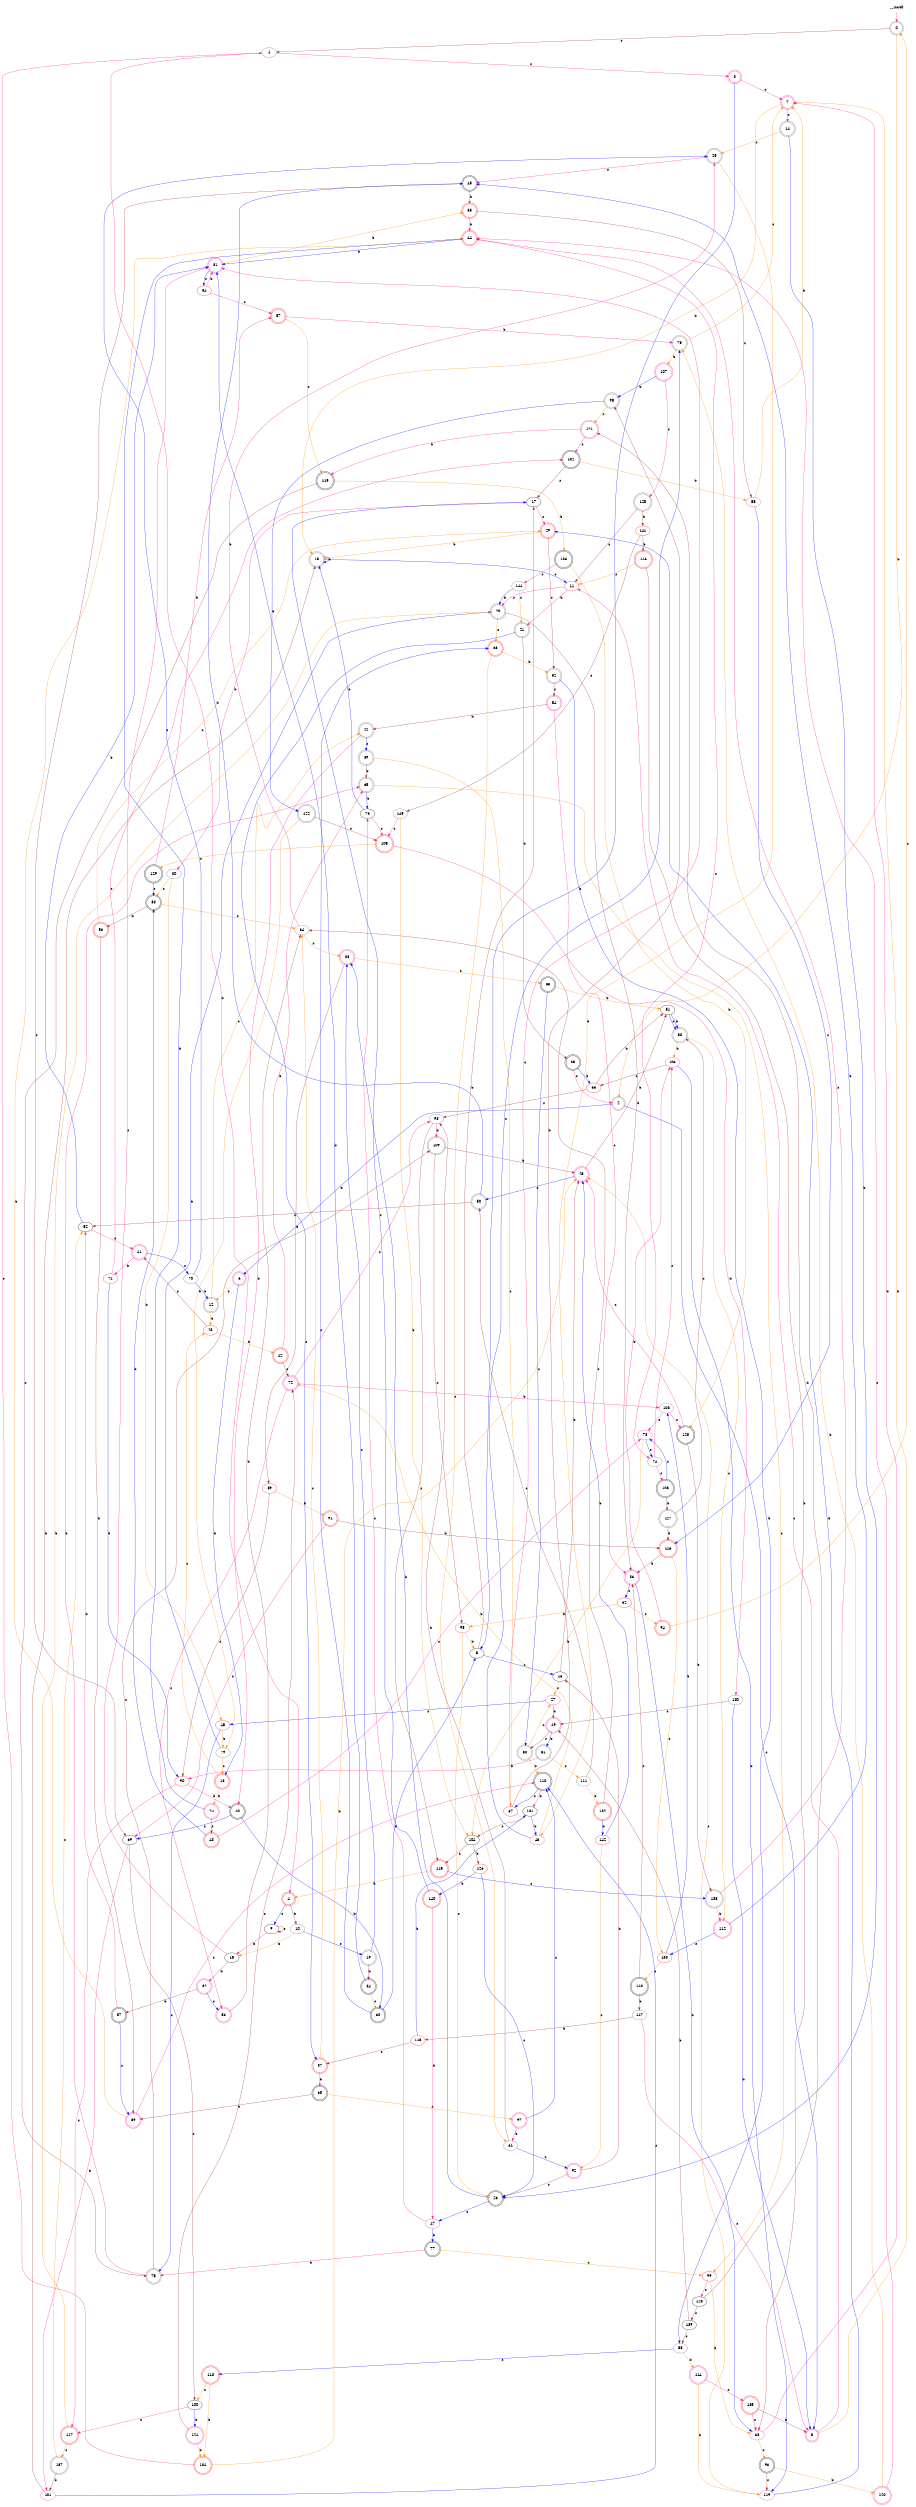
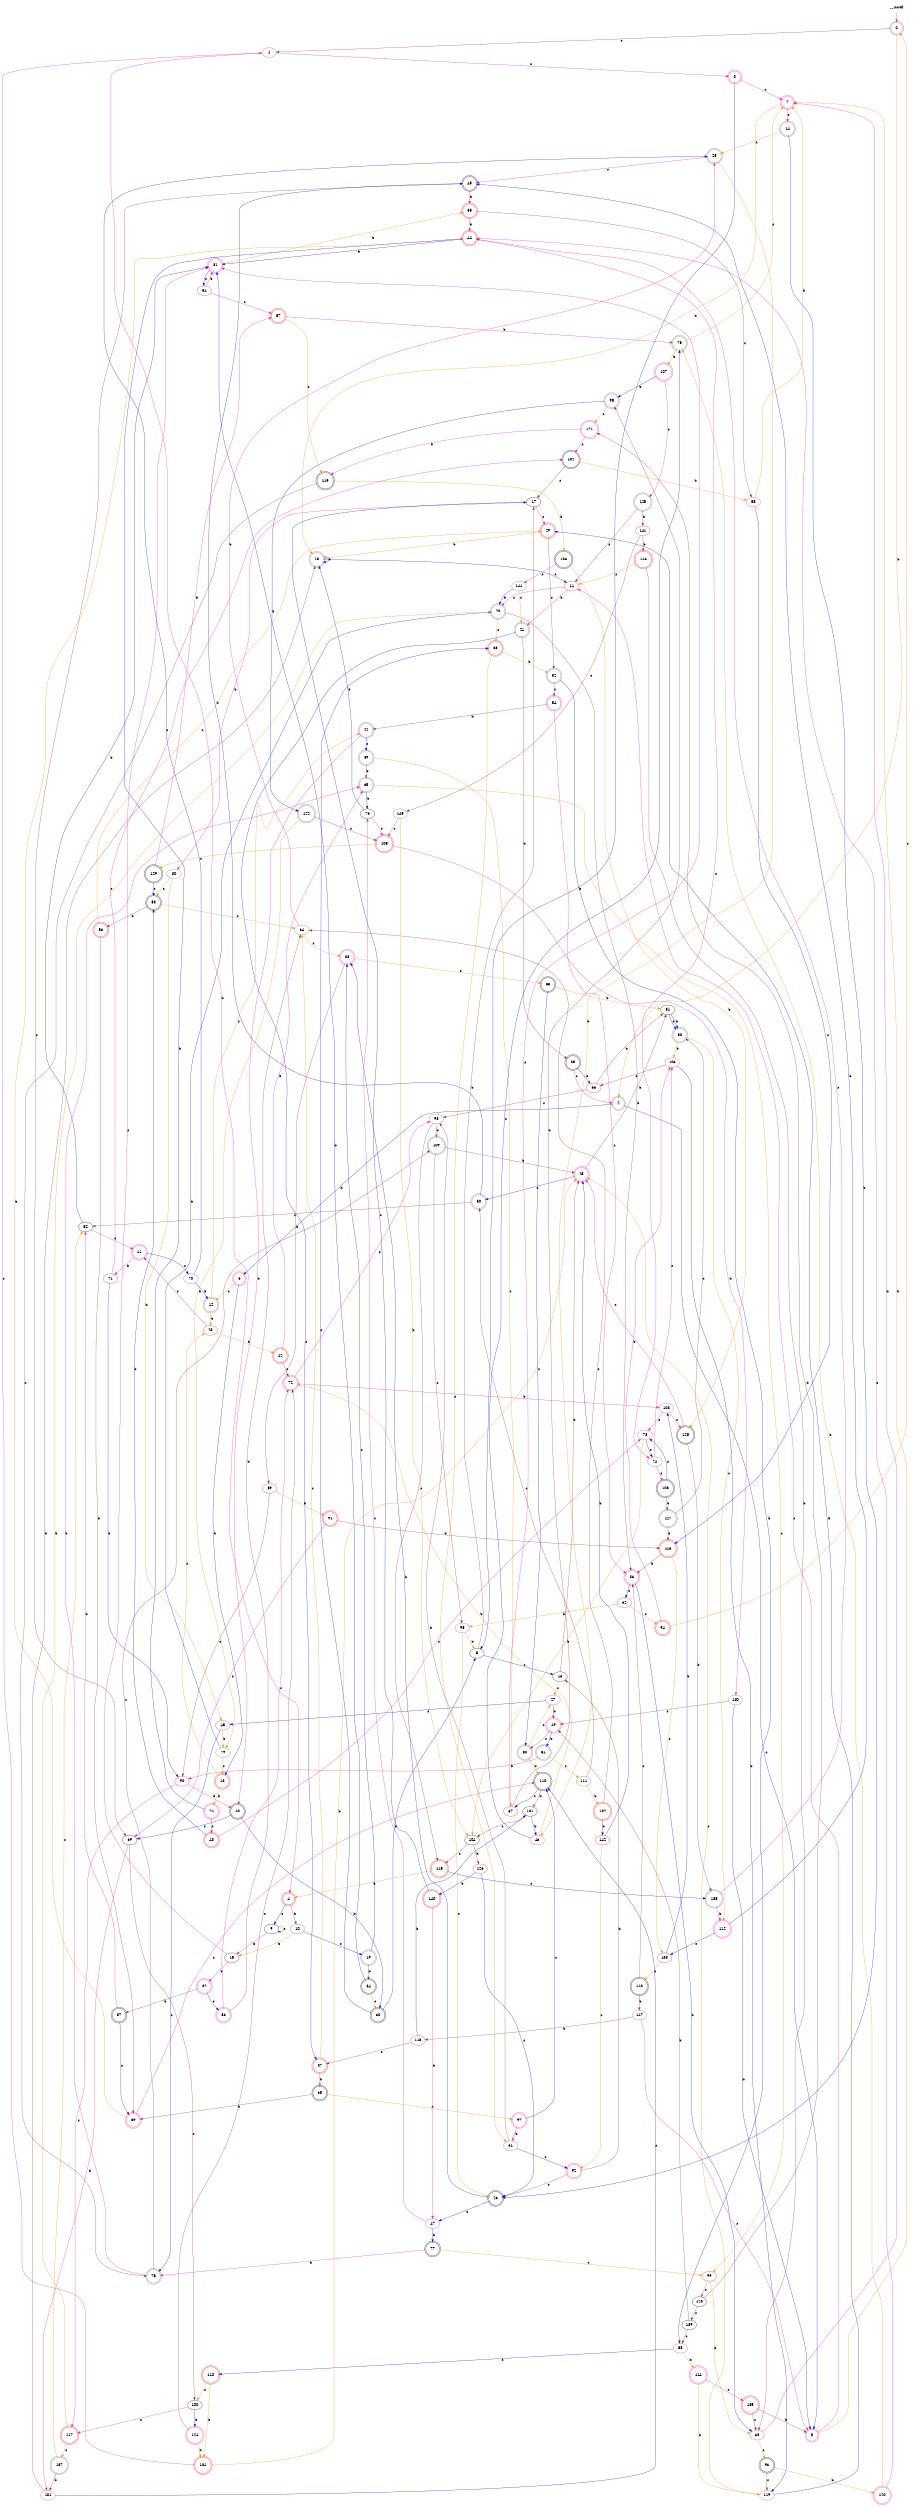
edge "72" -> "56": reversed
